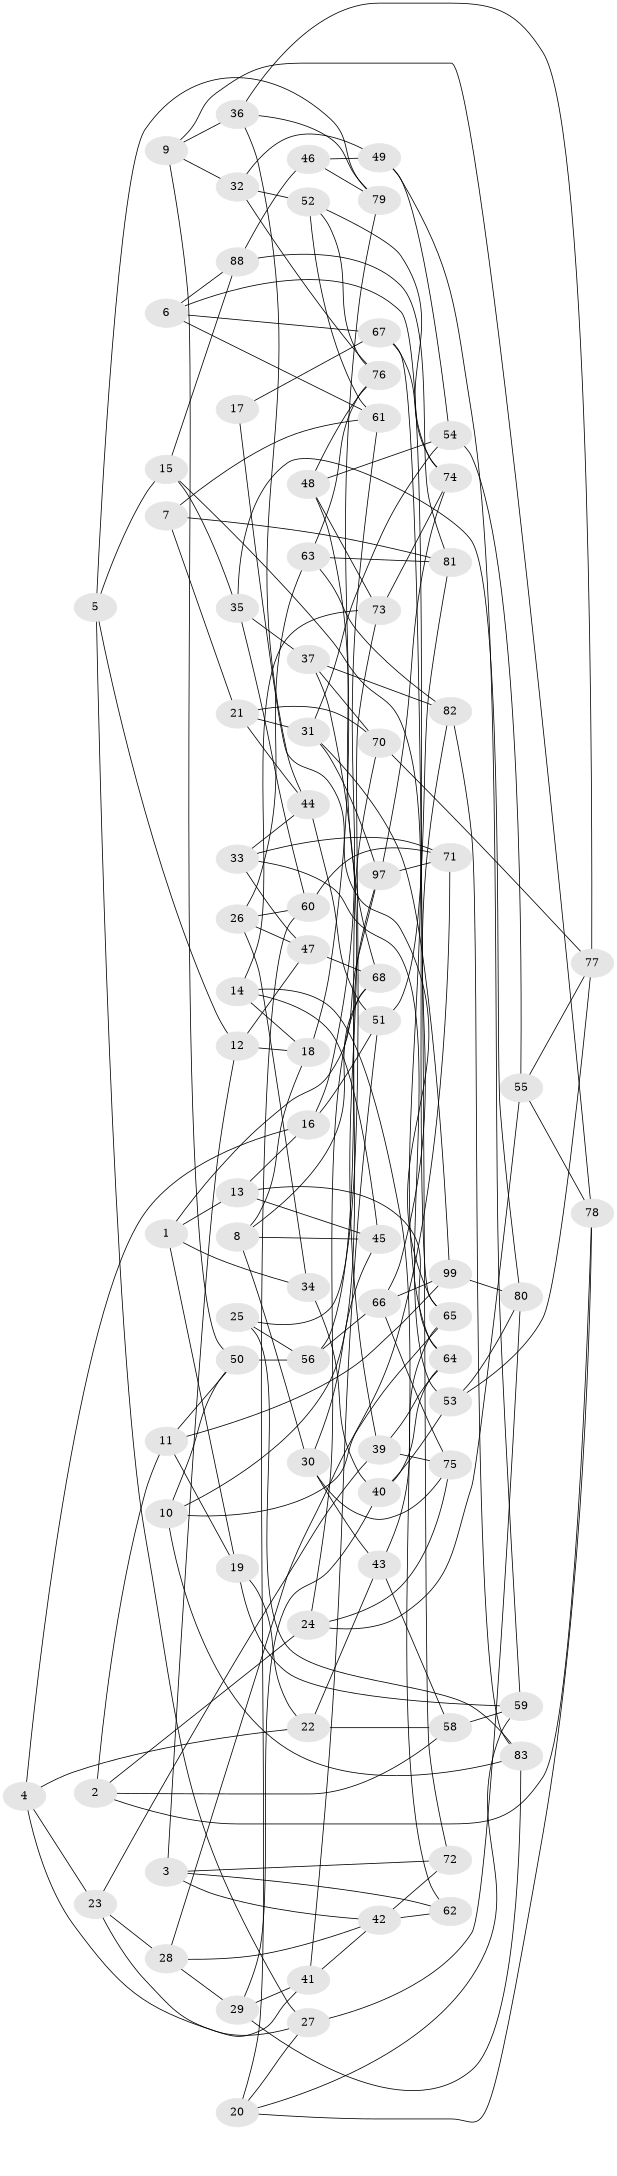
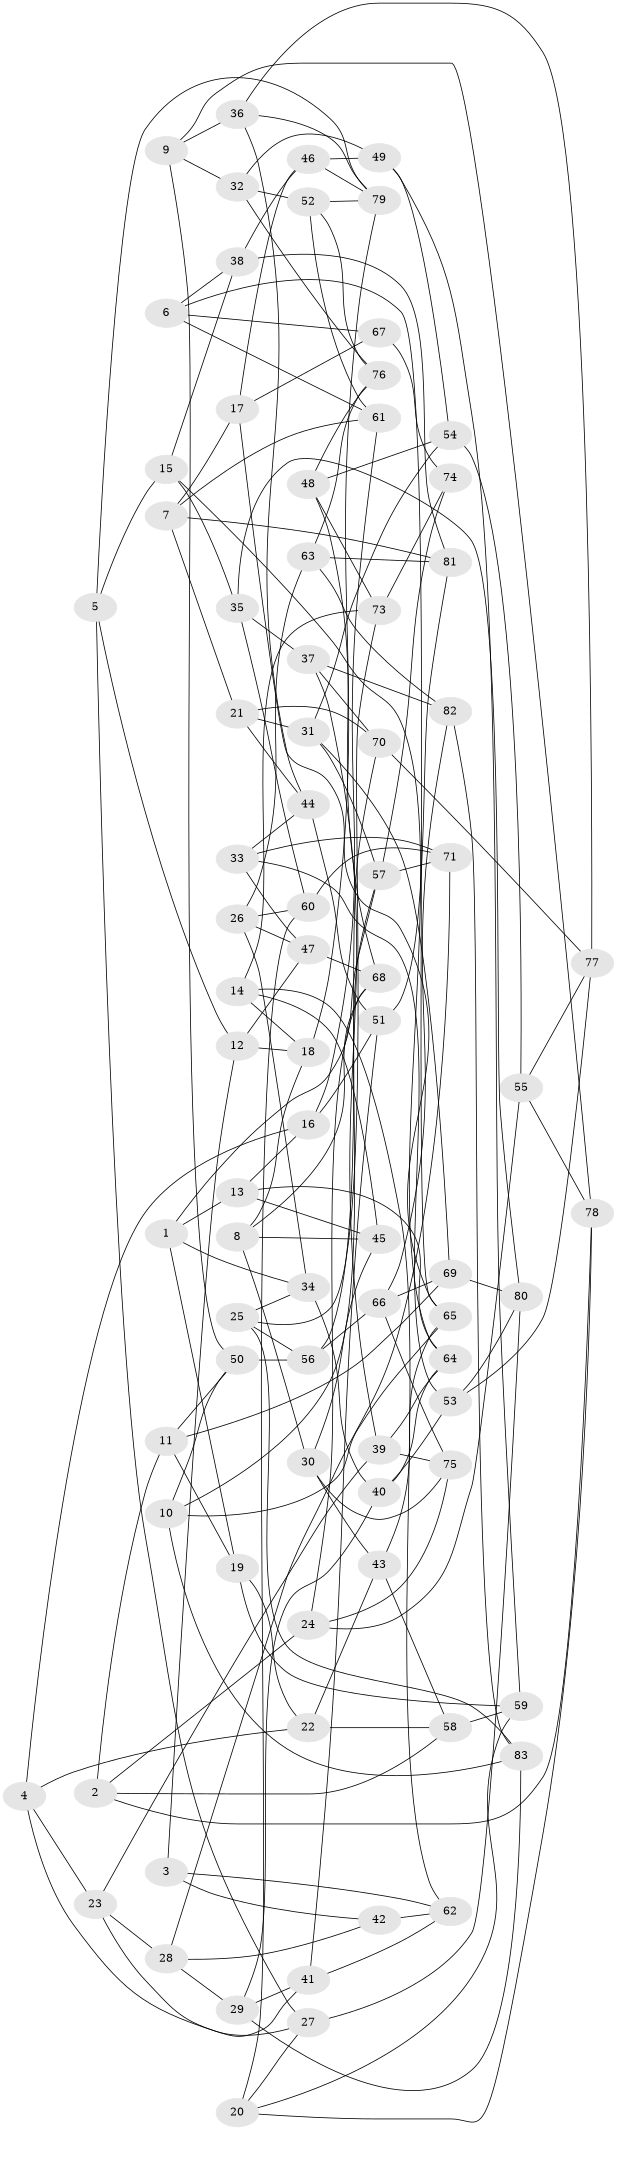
node "88": label "88" -> "38"
edge "46" -- "17": added
edge "52" -- "74": now "52" -- "79"
edge "17" -- "7": added
node "97": label "97" -> "57"
node "99": label "99" -> "69"
edge "34" -- "25": added
node "72": removed
edge "42" -- "41": now "62" -- "41"
